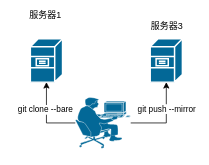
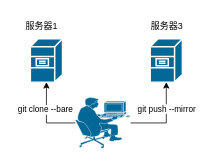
node "服务器1": moved (45, 15) -> (42, 27)
